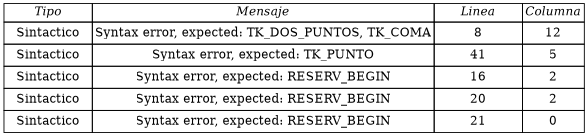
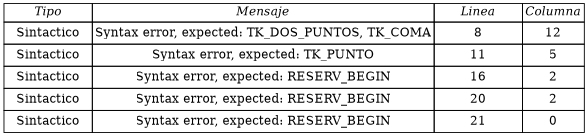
node "Tipo": text "41" -> "11"
